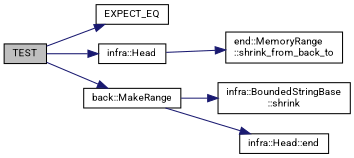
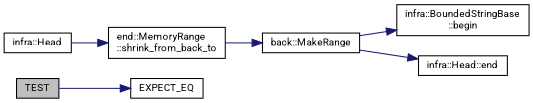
edge "TEST" -> "infra::Head": removed
edge "TEST" -> "back::MakeRange": now "end::MemoryRange ::shrink_from_back_to" -> "back::MakeRange"
node "infra::BoundedStringBase ::shrink": label "infra::BoundedStringBase ::shrink" -> "infra::BoundedStringBase ::begin"
